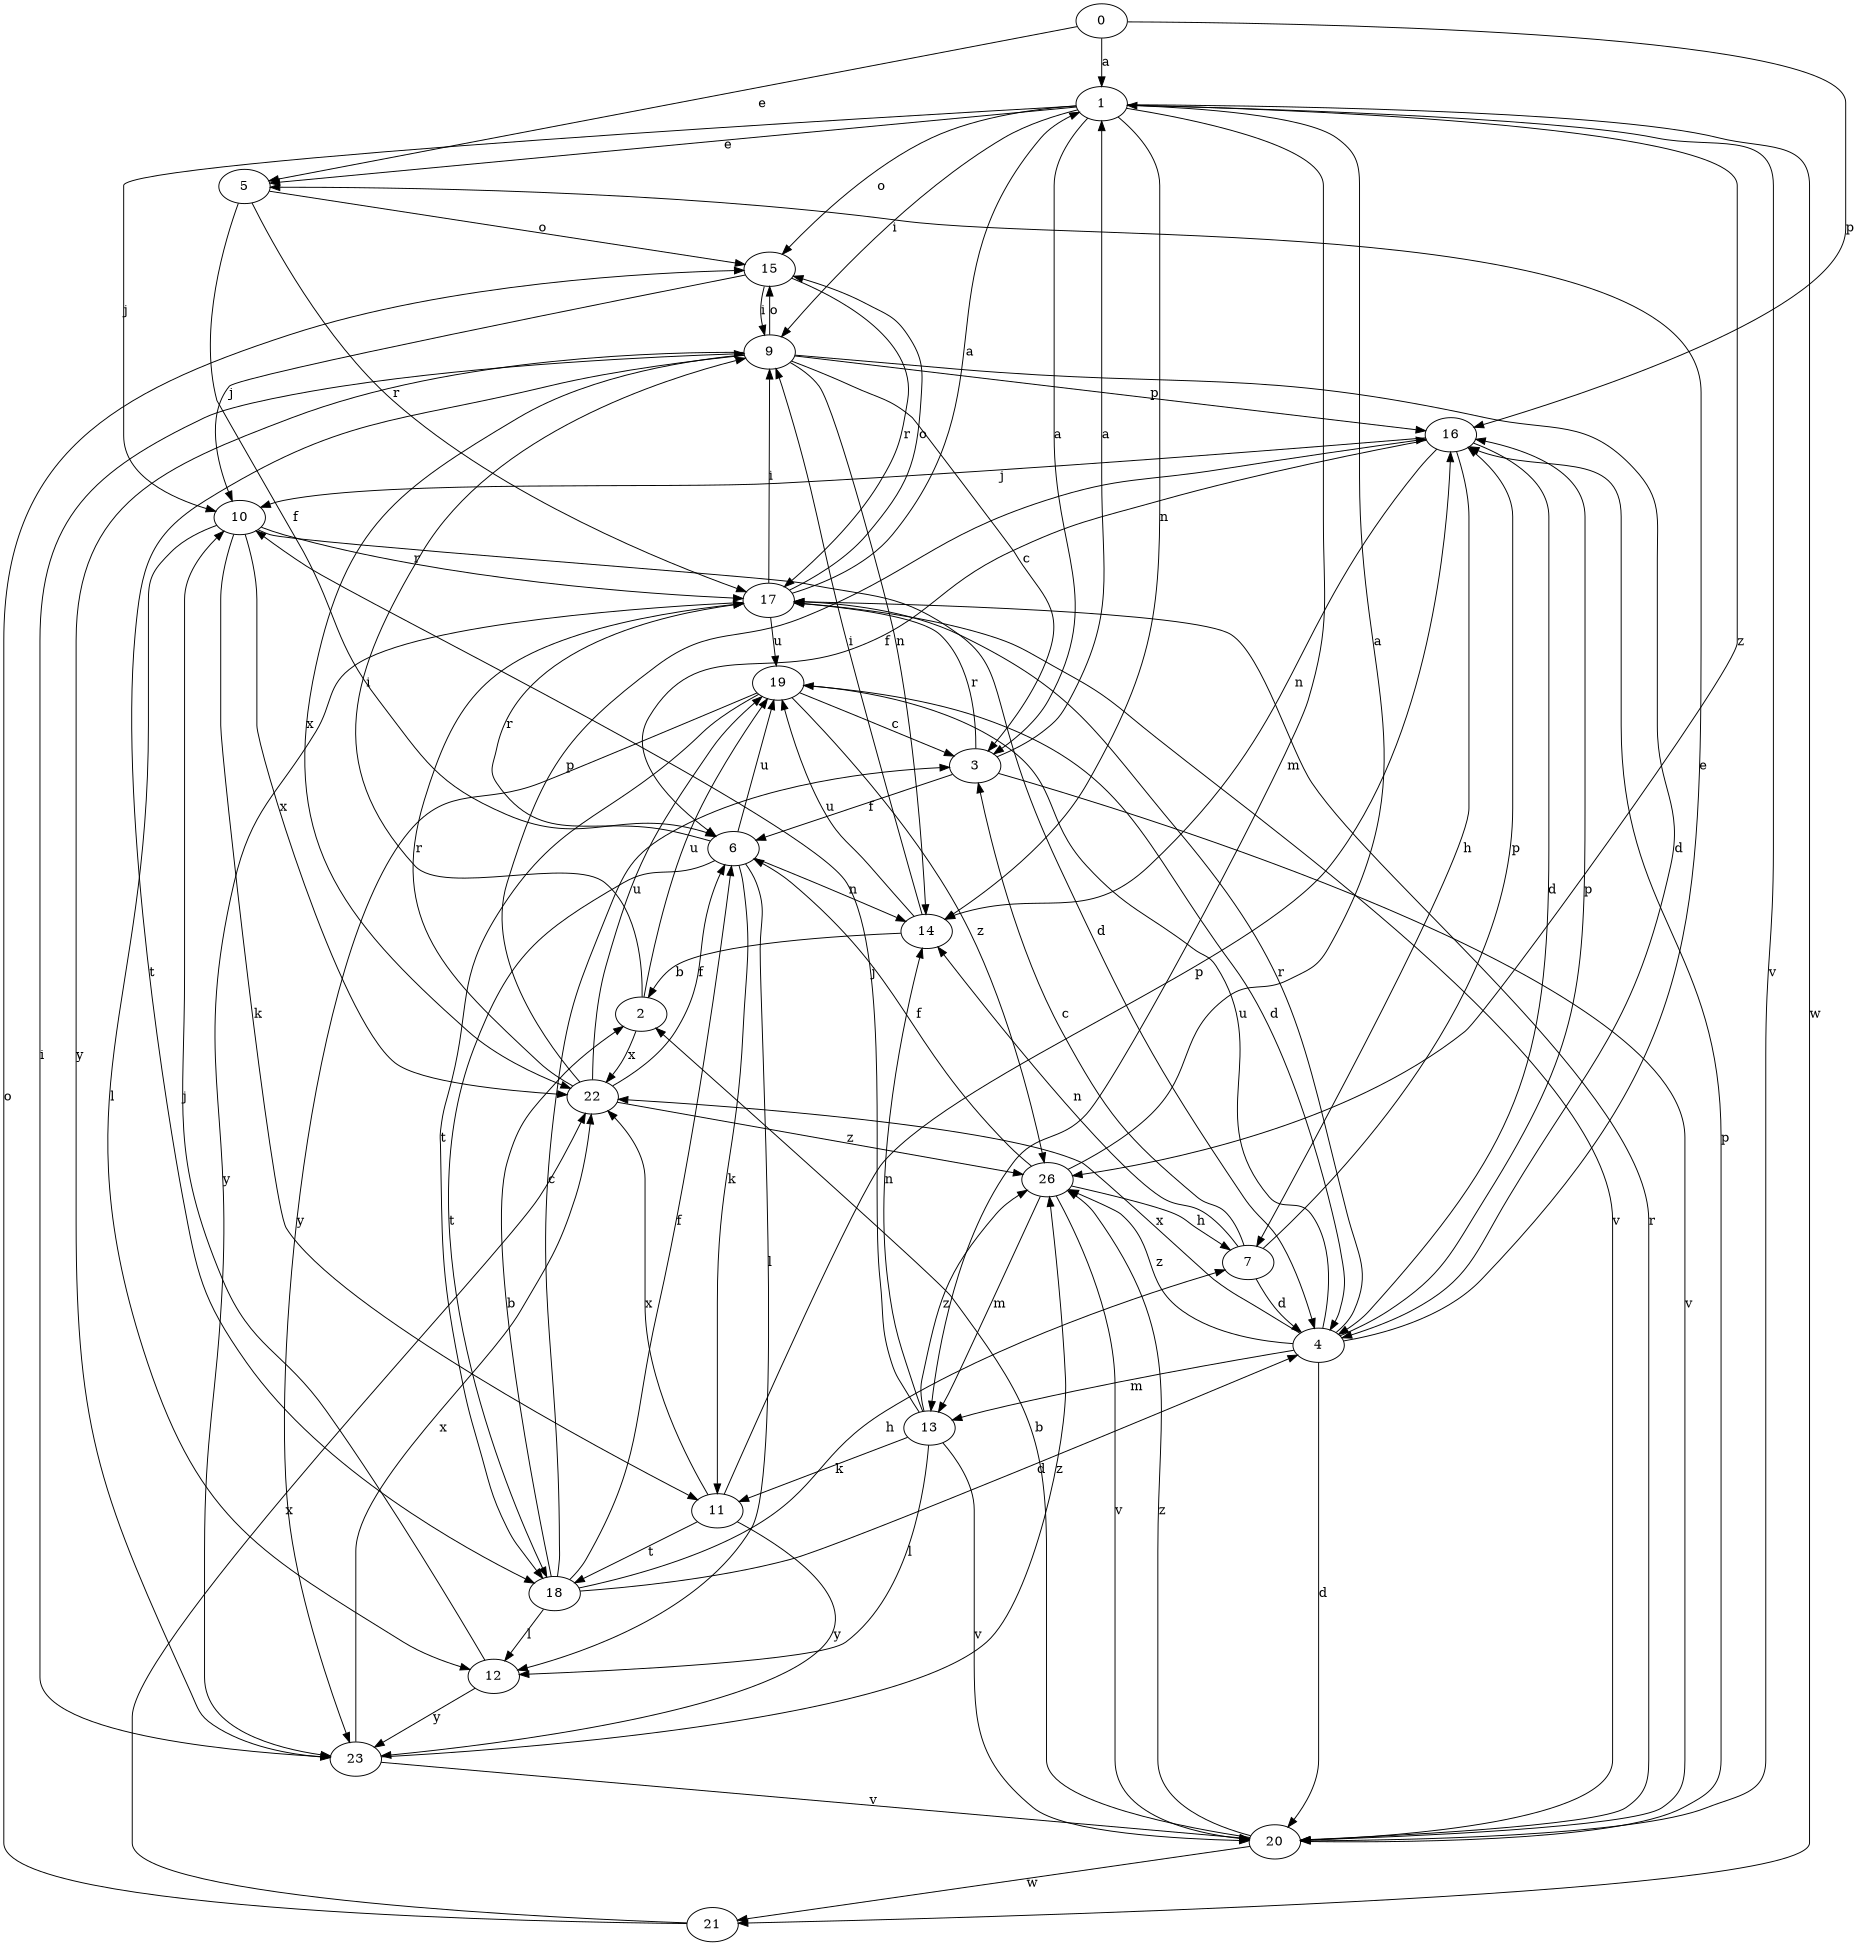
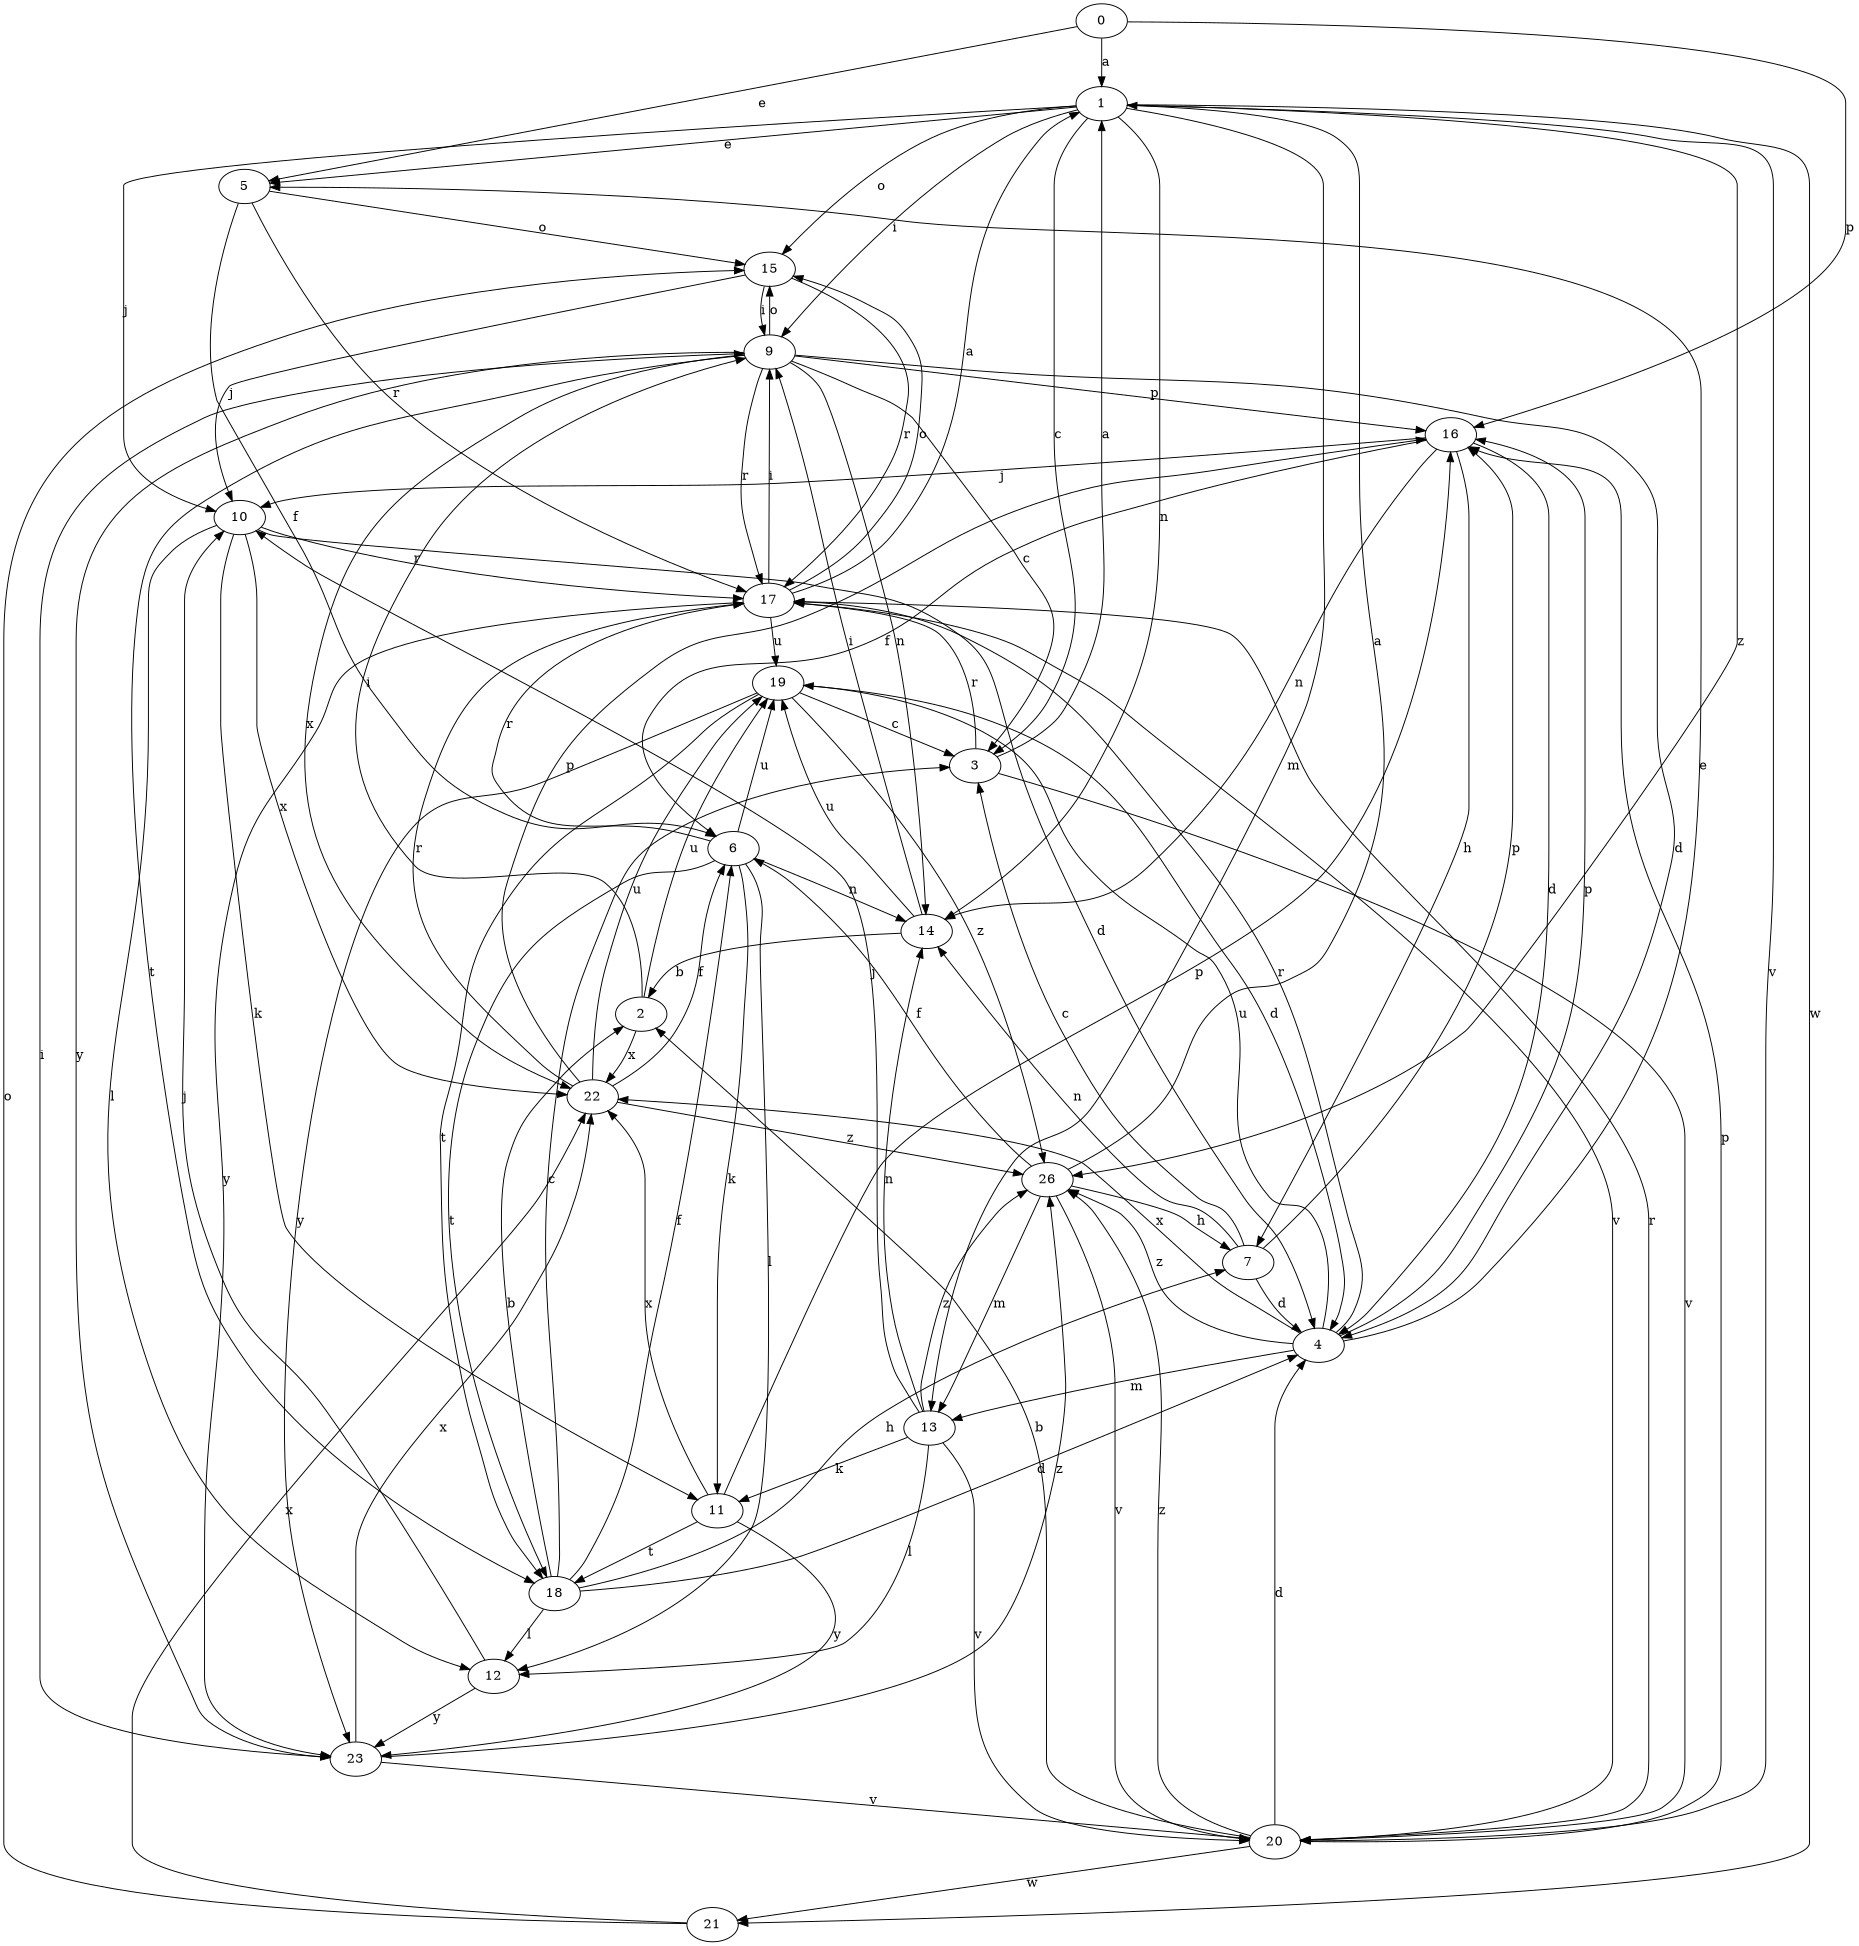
edge "1" -> "3": label "a" -> "c"
edge "9" -> "17": added, label "r"
edge "3" -> "6": removed, label "f"
edge "4" -> "20": reversed
